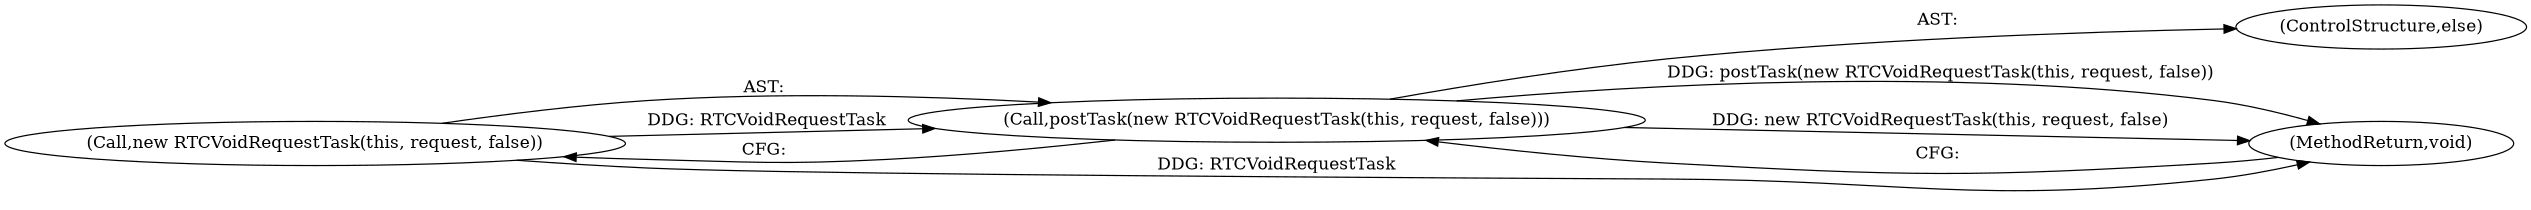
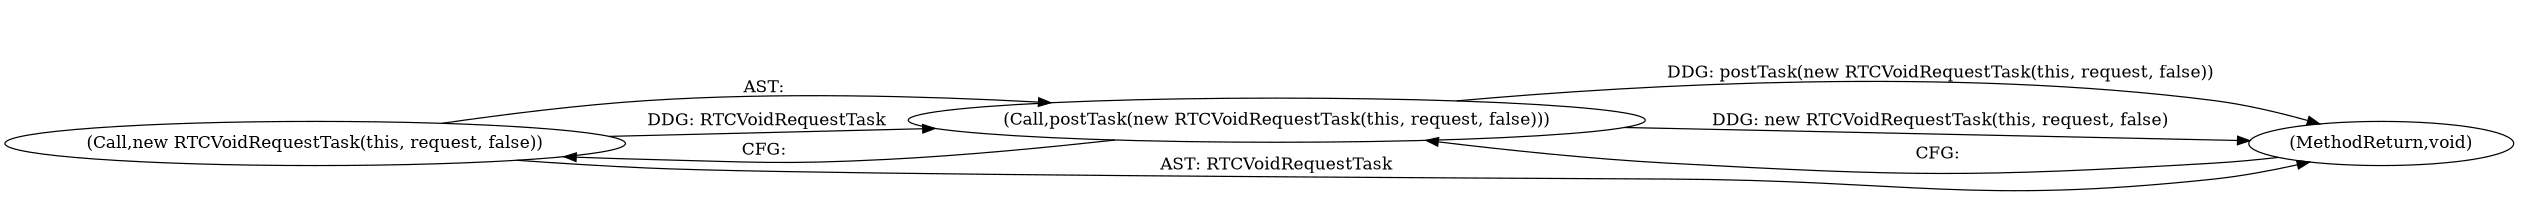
node "(ControlStructure,else)": removed
edge "(Call,new RTCVoidRequestTask(this, request, false))" -> "(MethodReturn,void)": label "DDG: RTCVoidRequestTask" -> "AST: RTCVoidRequestTask"
